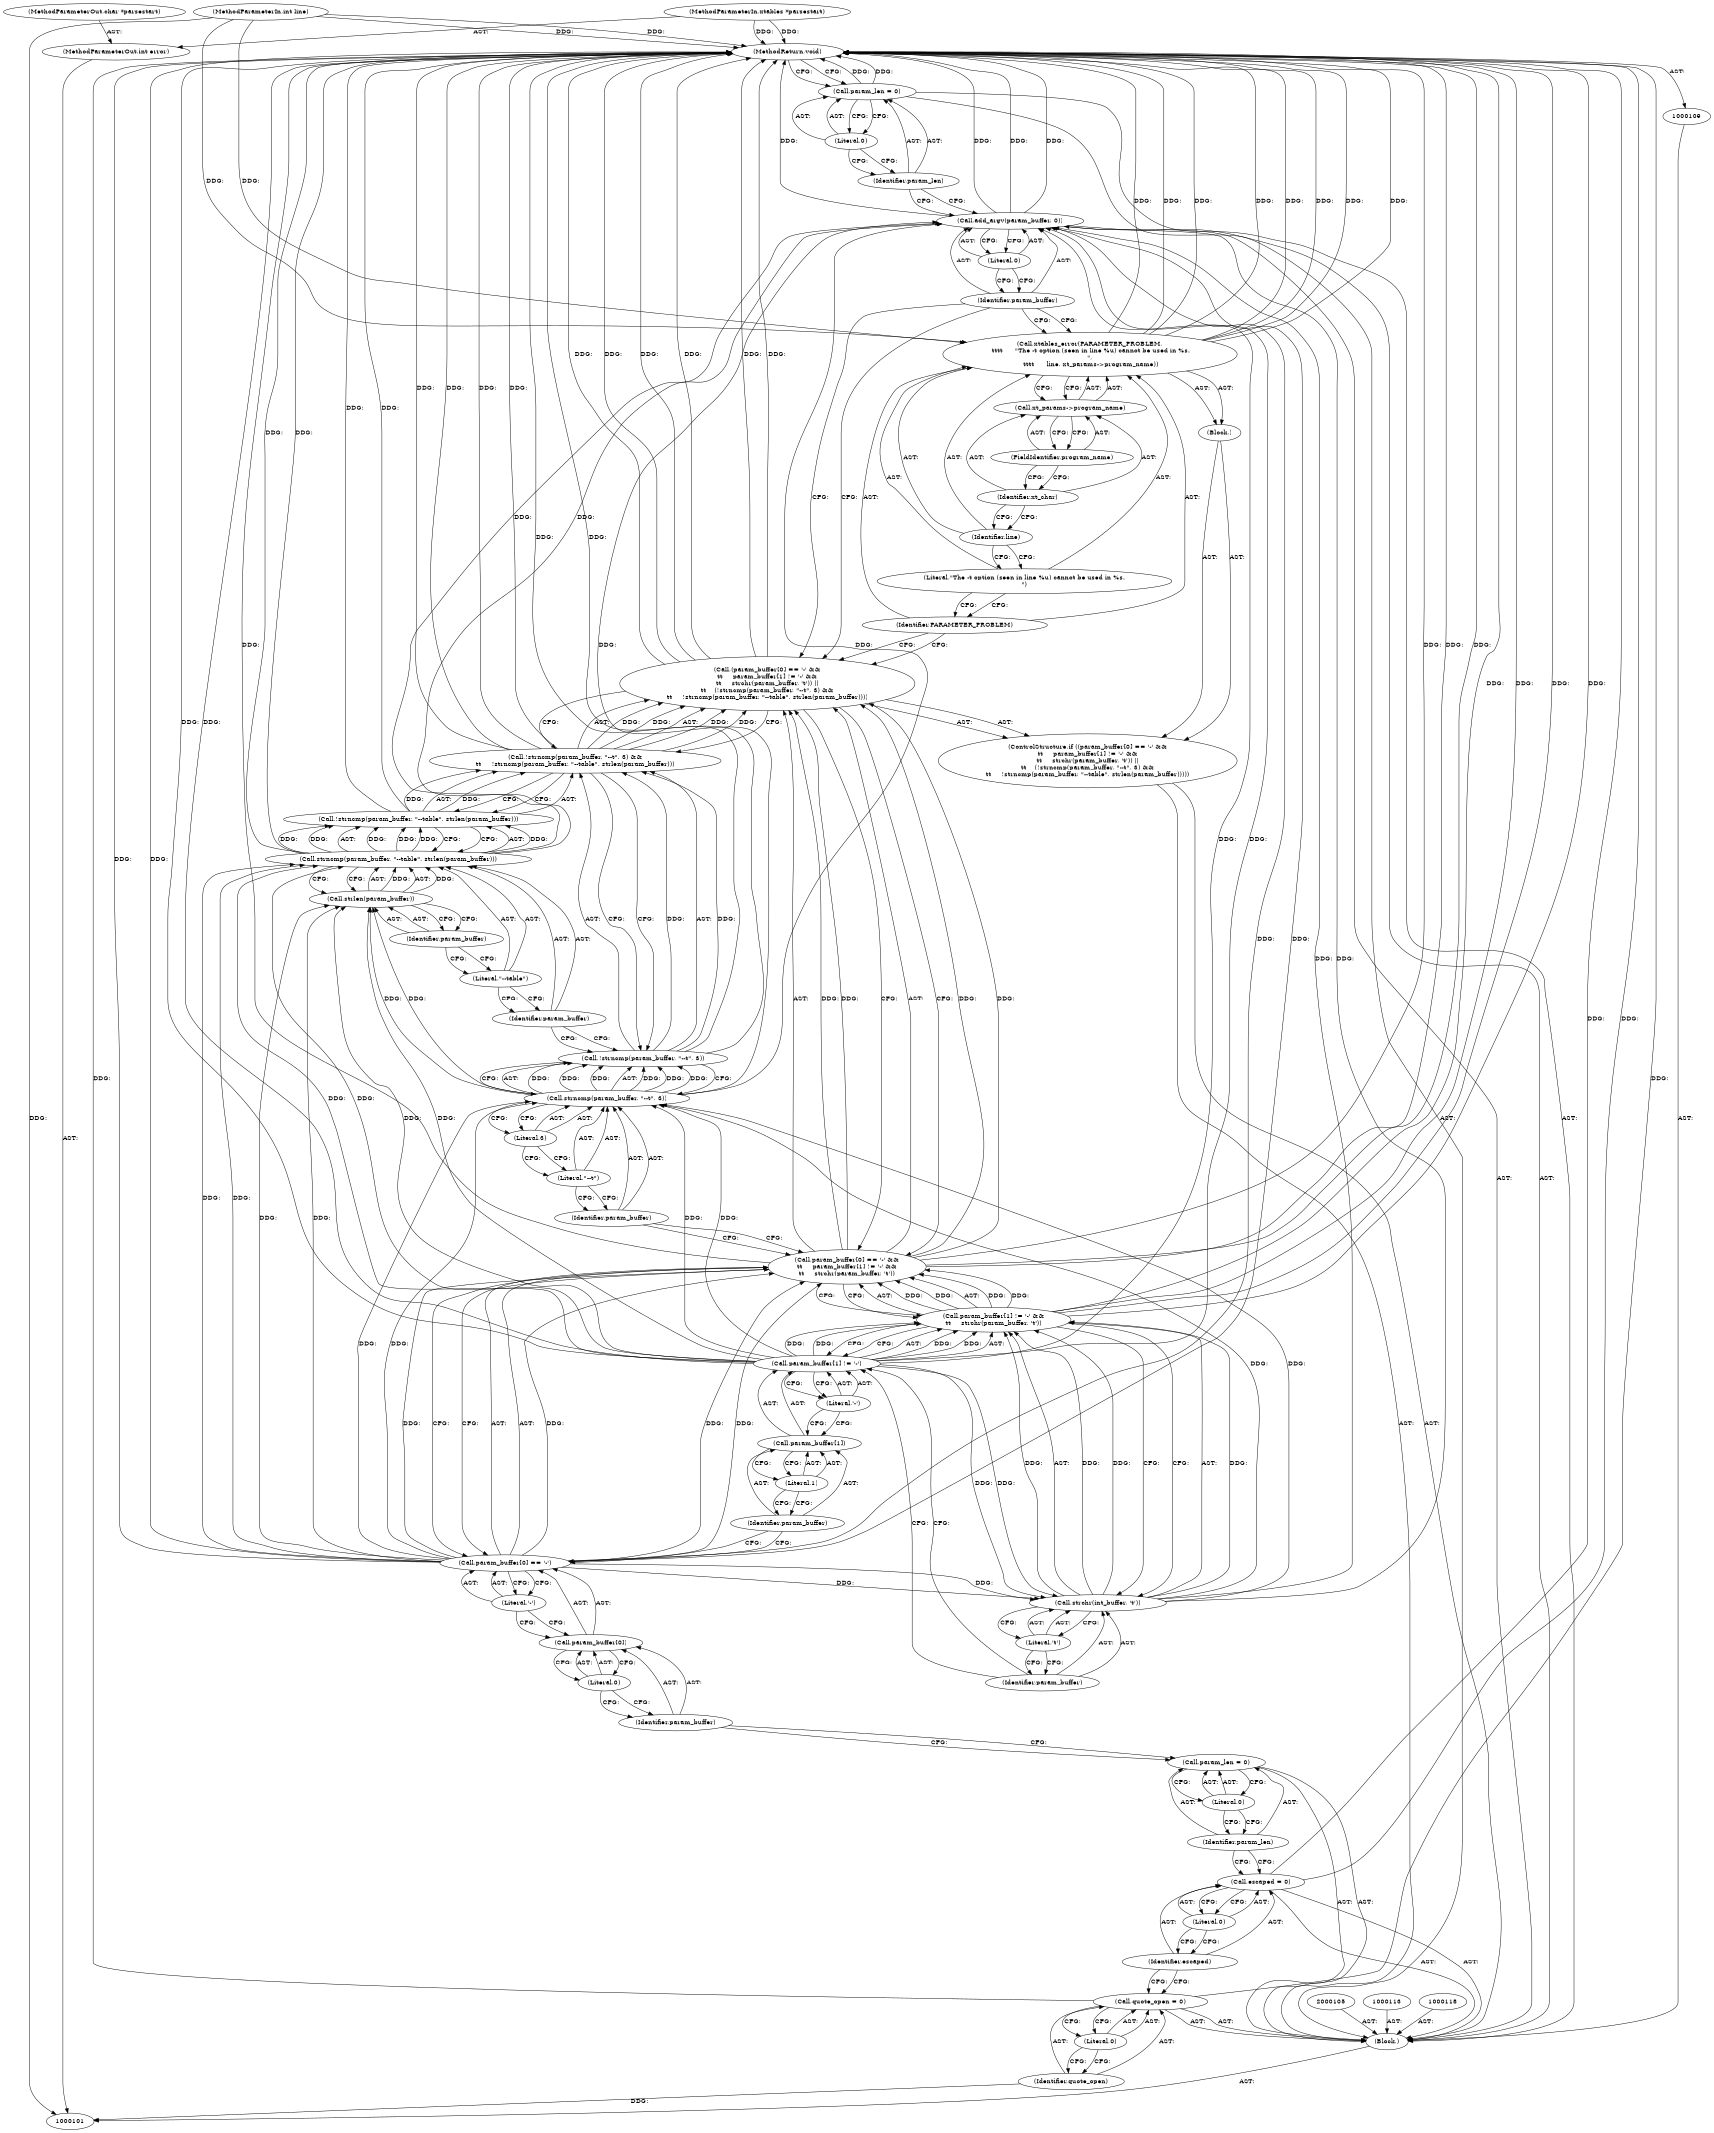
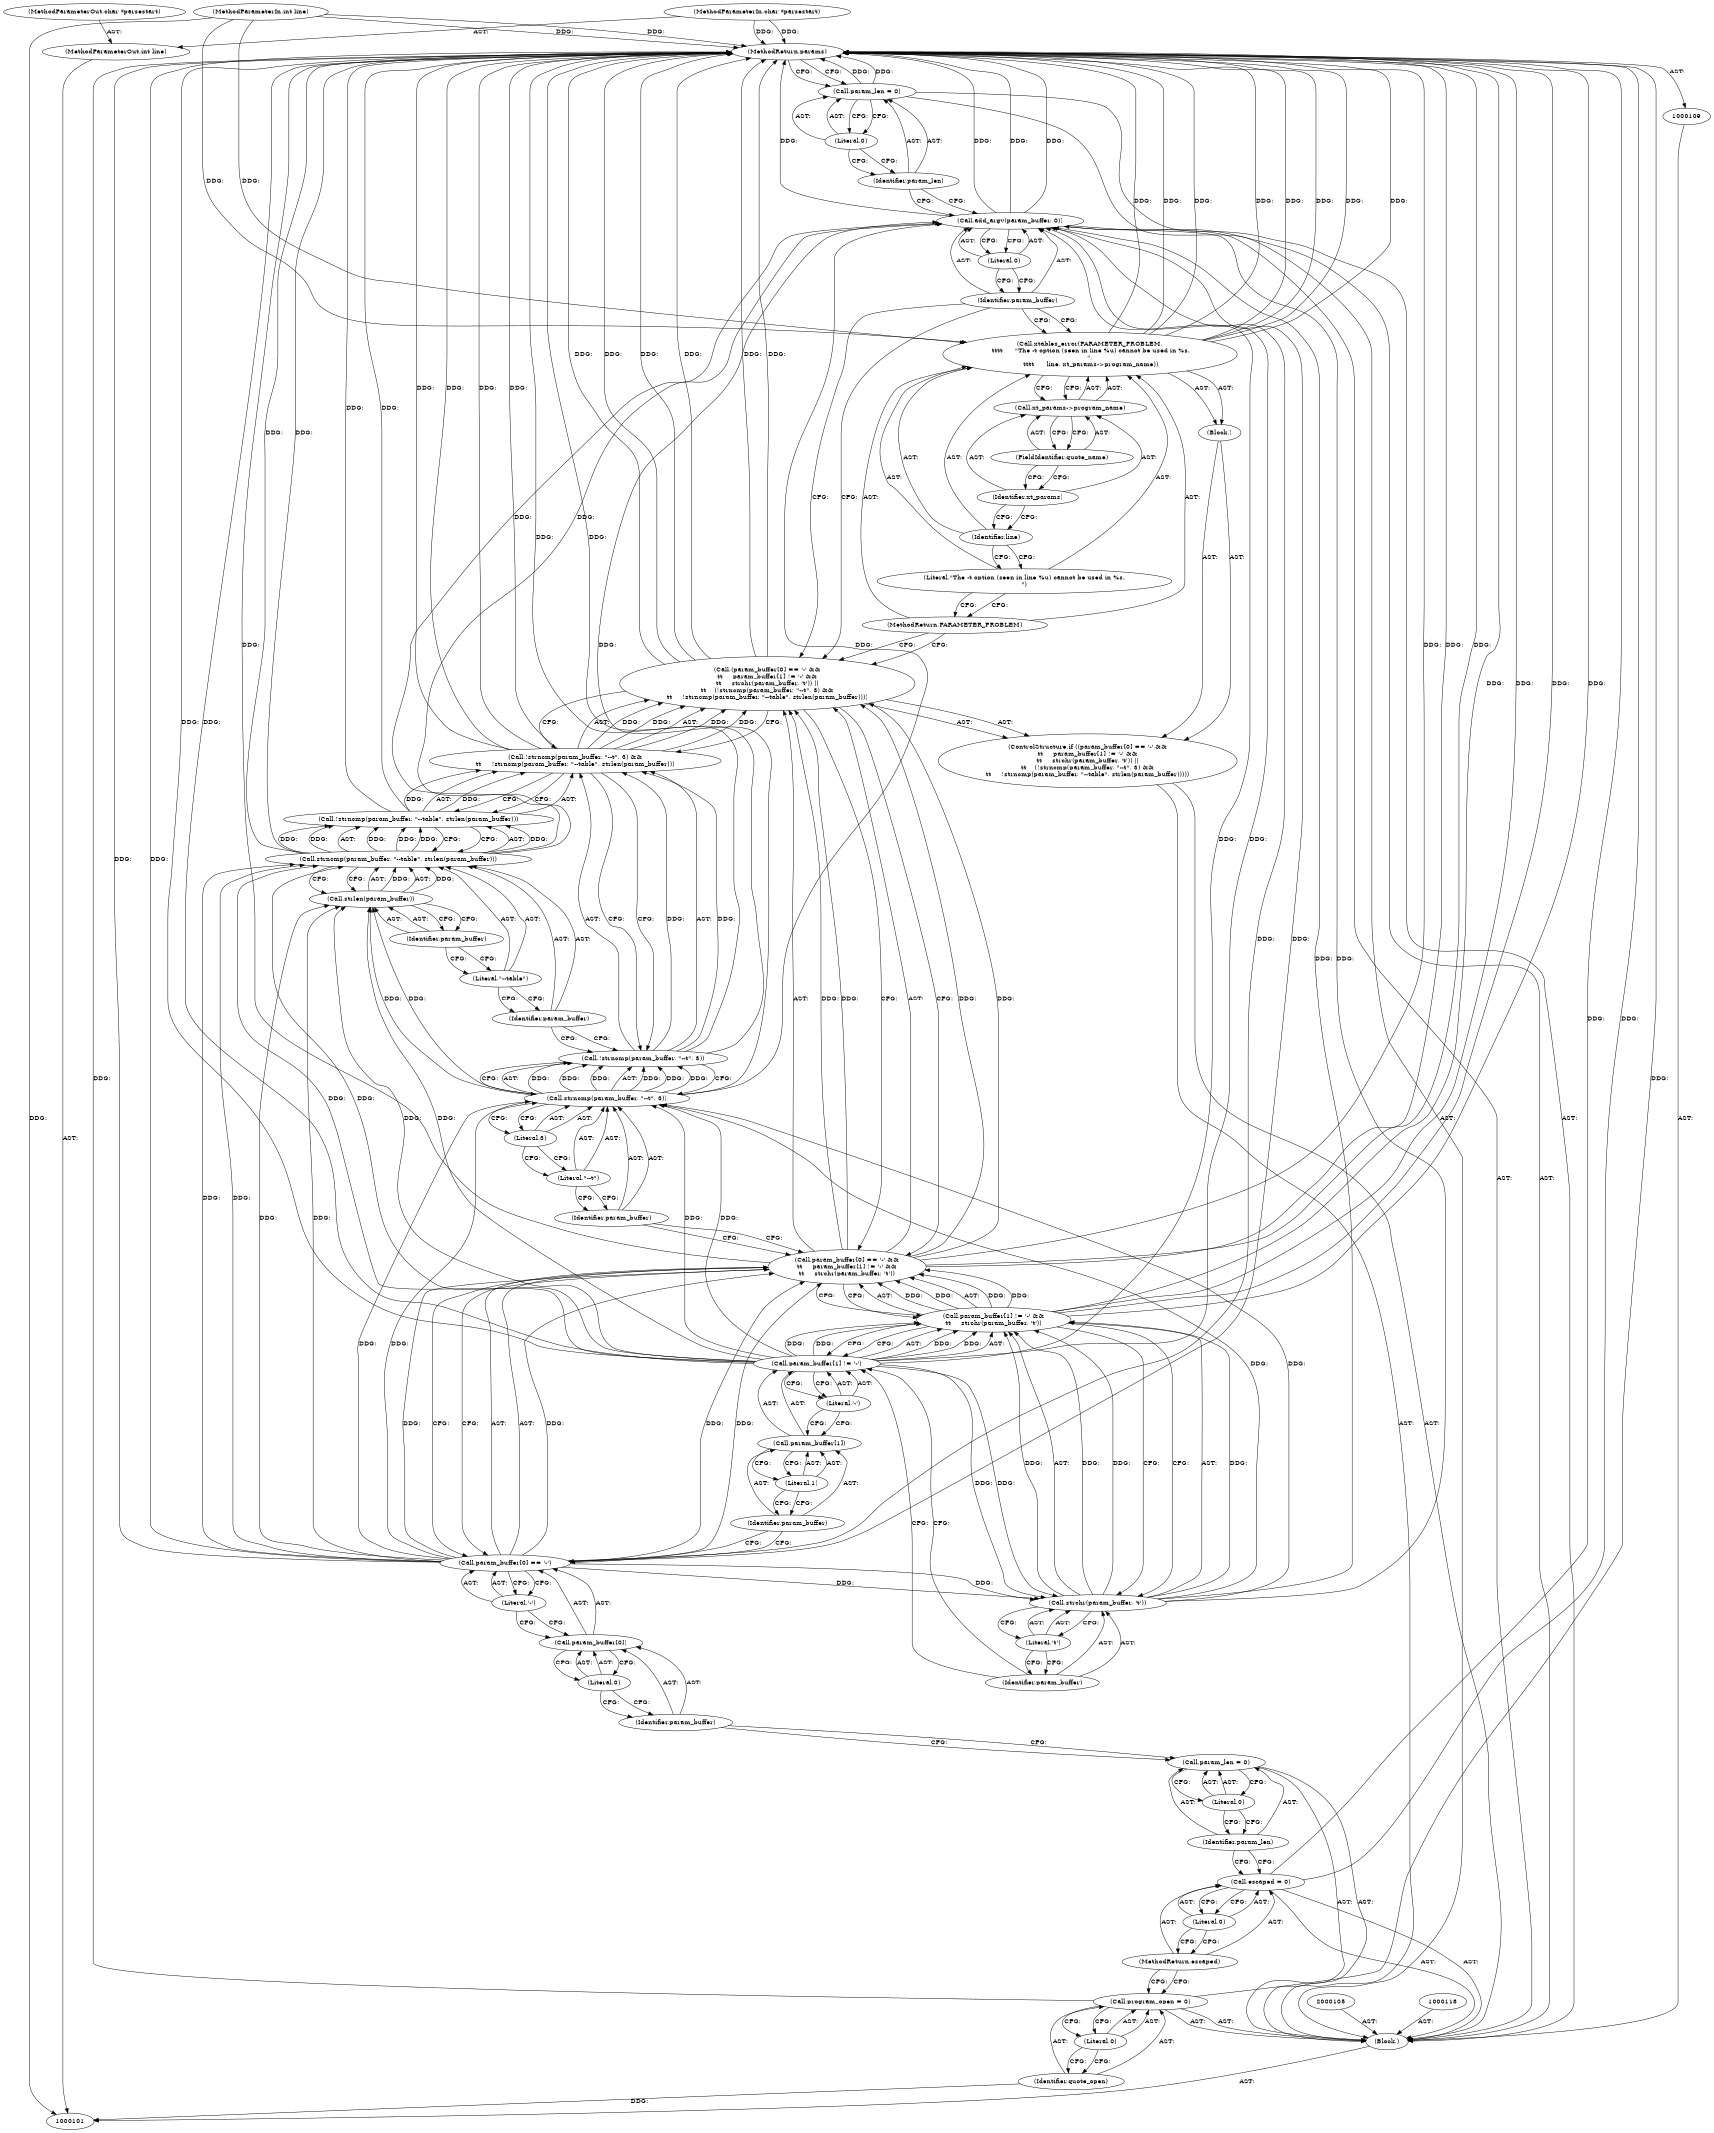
node "(MethodParameterIn,xtables *parsestart)": label "(MethodParameterIn,xtables *parsestart)" -> "(MethodParameterIn,char *parsestart)"
node "(MethodParameterOut,int error)": label "(MethodParameterOut,int error)" -> "(MethodParameterOut,int line)"
node "(MethodReturn,void)": label "(MethodReturn,void)" -> "(MethodReturn,params)"
node "(FieldIdentifier,program_name)": label "(FieldIdentifier,program_name)" -> "(FieldIdentifier,quote_name)"
node "(Identifier,xt_char)": label "(Identifier,xt_char)" -> "(Identifier,xt_params)"
node "(Identifier,PARAMETER_PROBLEM)": label "(Identifier,PARAMETER_PROBLEM)" -> "(MethodReturn,PARAMETER_PROBLEM)"
node "(Call,strchr(int_buffer, 't'))": label "(Call,strchr(int_buffer, 't'))" -> "(Call,strchr(param_buffer, 't'))"
node "(Identifier,escaped)": label "(Identifier,escaped)" -> "(MethodReturn,escaped)"
node "(Call,quote_open = 0)": label "(Call,quote_open = 0)" -> "(Call,program_open = 0)"
node "1000113": removed
